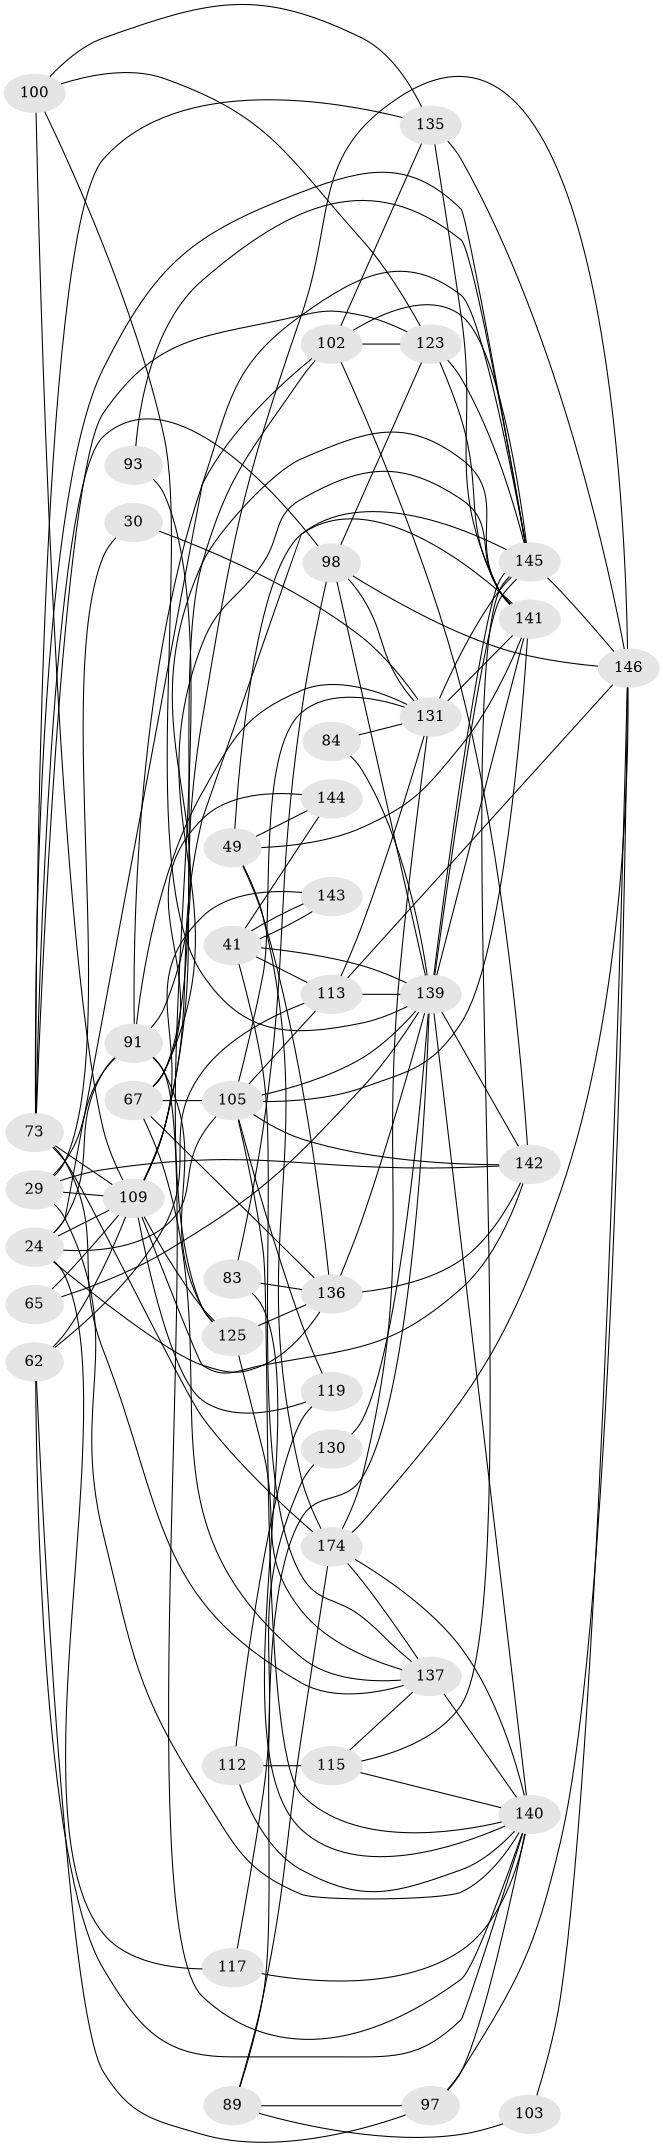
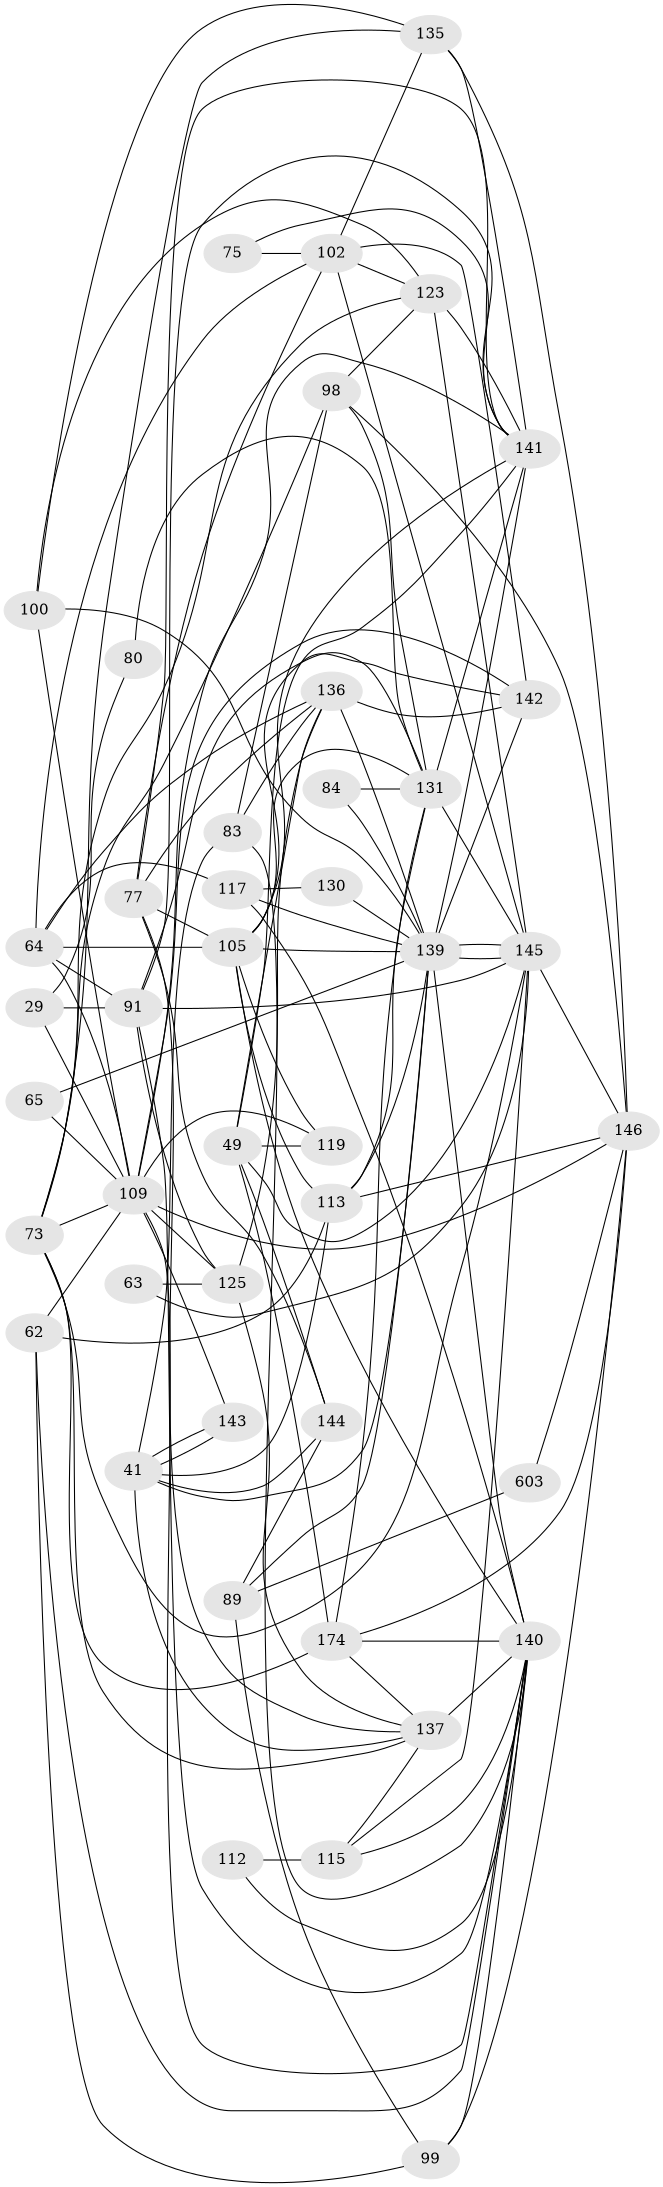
node "75": added
node "93": label "93" -> "63"
node "30": label "30" -> "80"
edge "98" -- "139": now "117" -- "139"
edge "83" -- "41": added
node "67": label "67" -> "77"
edge "142" -- "29": removed
node "24": label "24" -> "64"
edge "119" -- "112": now "119" -- "49"
edge "29" -- "140": now "109" -- "140"
edge "174" -- "89": now "144" -- "89"
node "97": label "97" -> "99"
node "103": label "103" -> "603"
